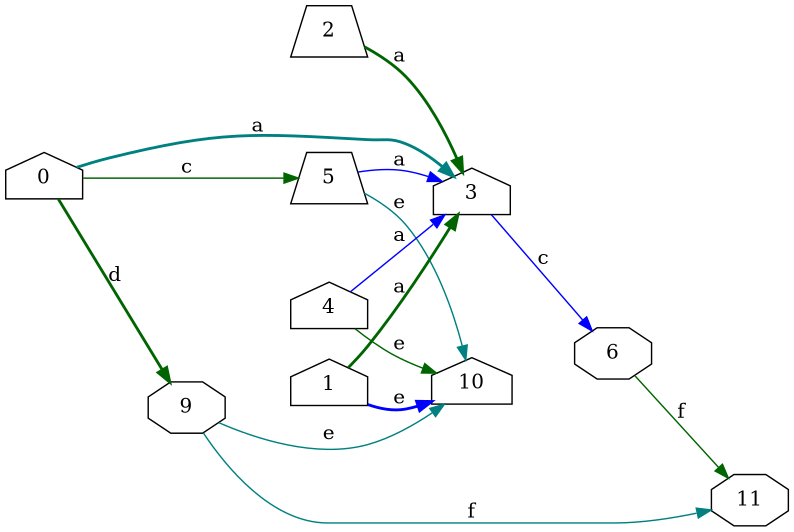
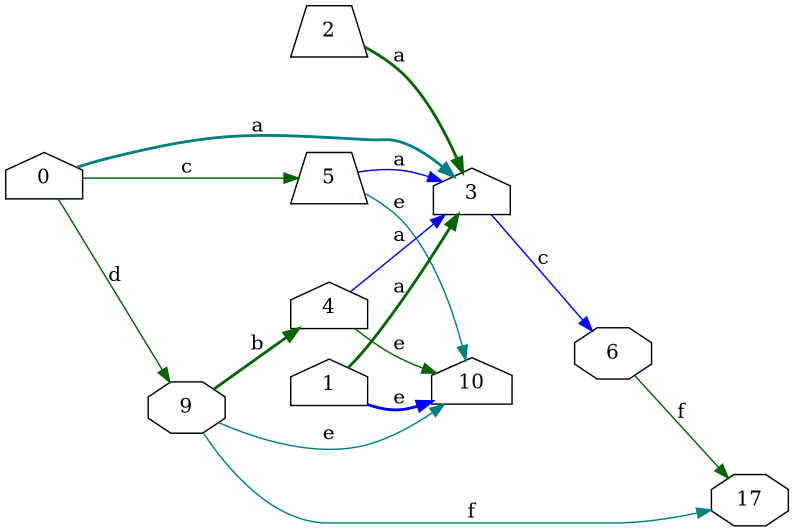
edge "0" -> "9": style bold -> solid
edge "9" -> "4": added, label "b"
node "11": label "11" -> "17"
